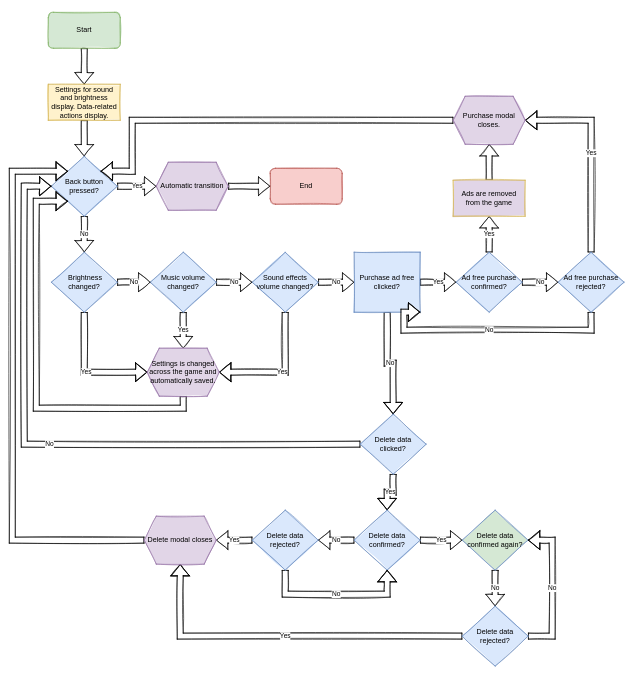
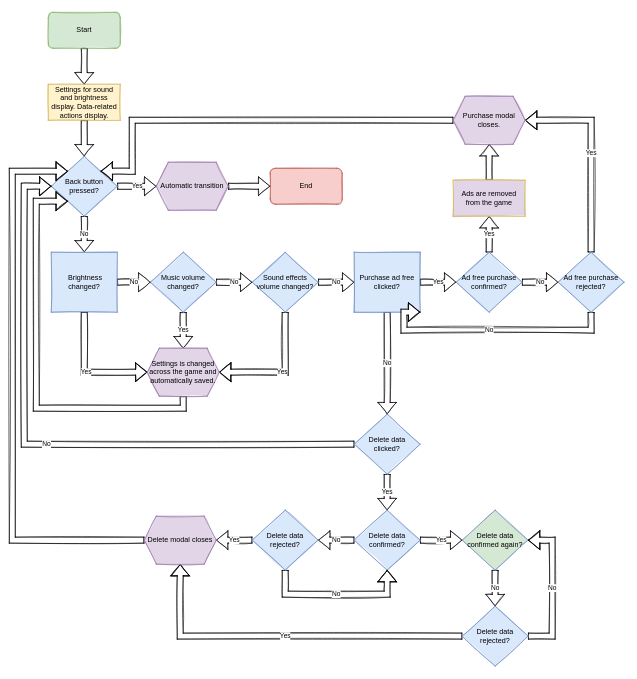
node "Brightness changed?": shape diamond -> rectangle
node "Delete data clicked?": moved (393, 444) -> (387, 444)
